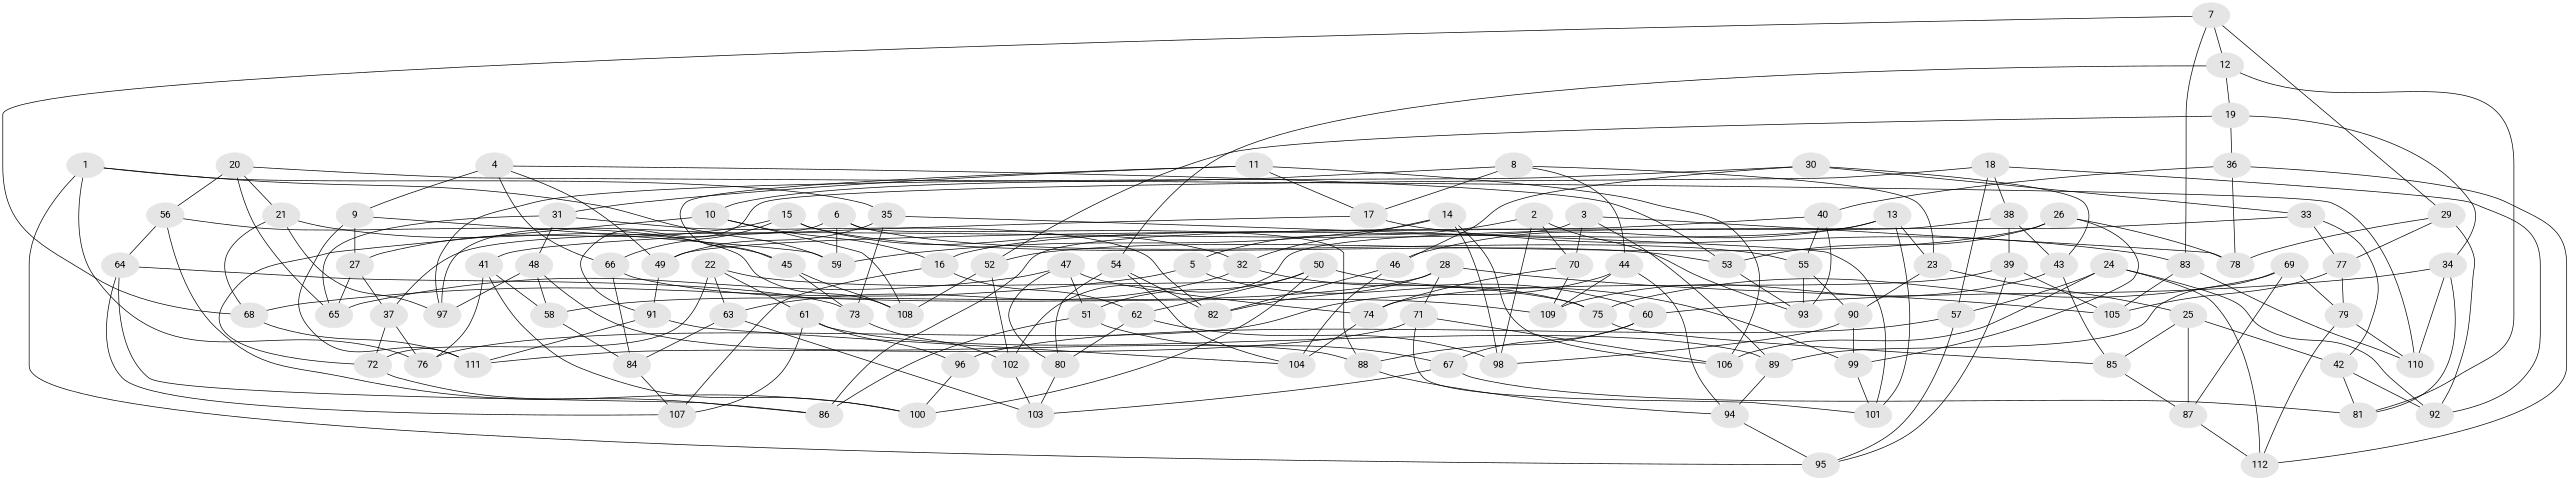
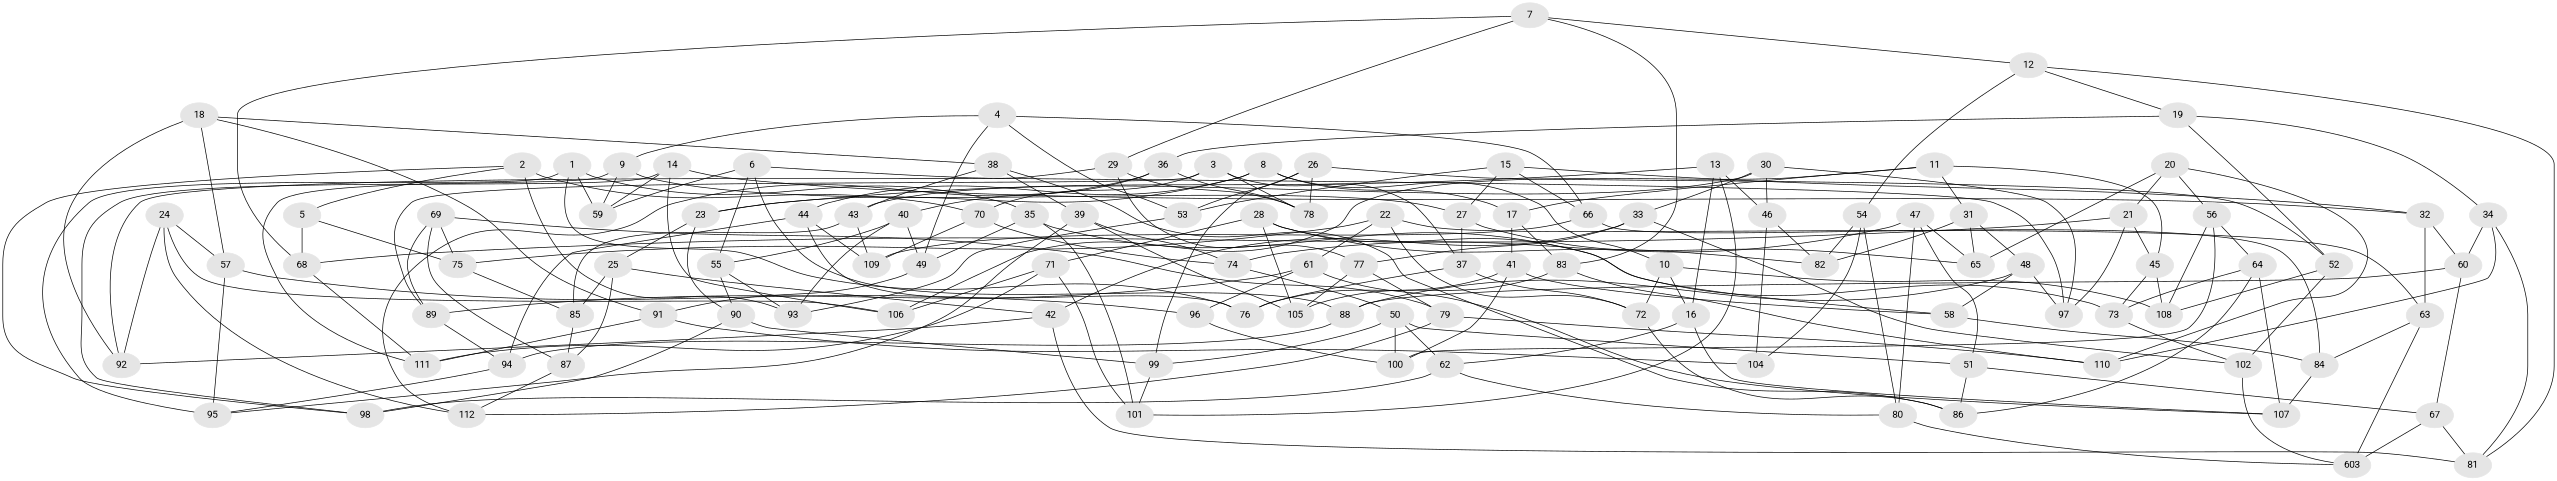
edge "74" -- "104": now "74" -- "50"
node "103": label "103" -> "603"
